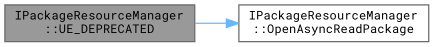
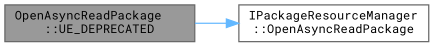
node "IPackageResourceManager ::UE_DEPRECATED": label "IPackageResourceManager ::UE_DEPRECATED" -> "OpenAsyncReadPackage ::UE_DEPRECATED"
